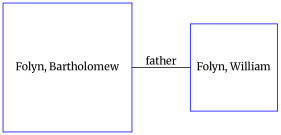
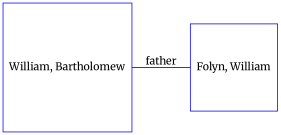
node "Folyn, Bartholomew": label "Folyn, Bartholomew" -> "William, Bartholomew"
